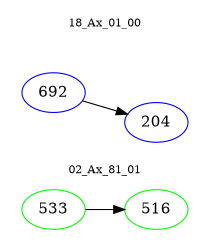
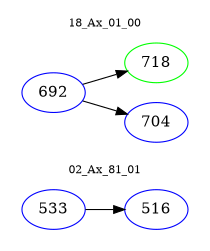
node "718": added
node "204": label "204" -> "704"
node "533": color green -> blue
node "516": color green -> blue
